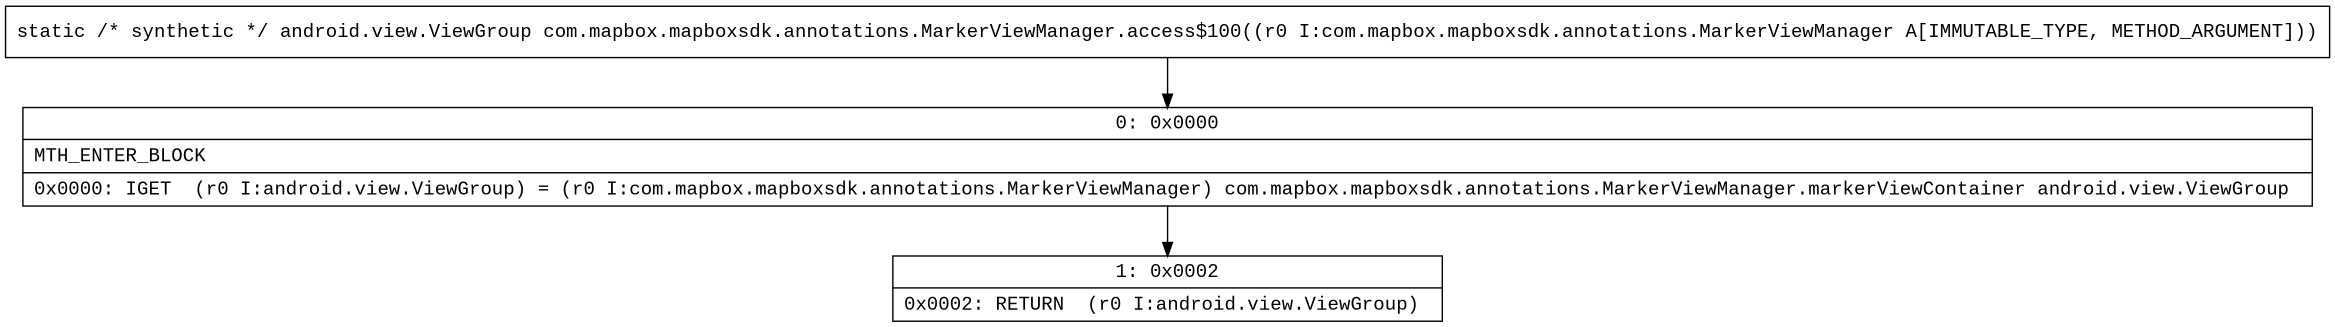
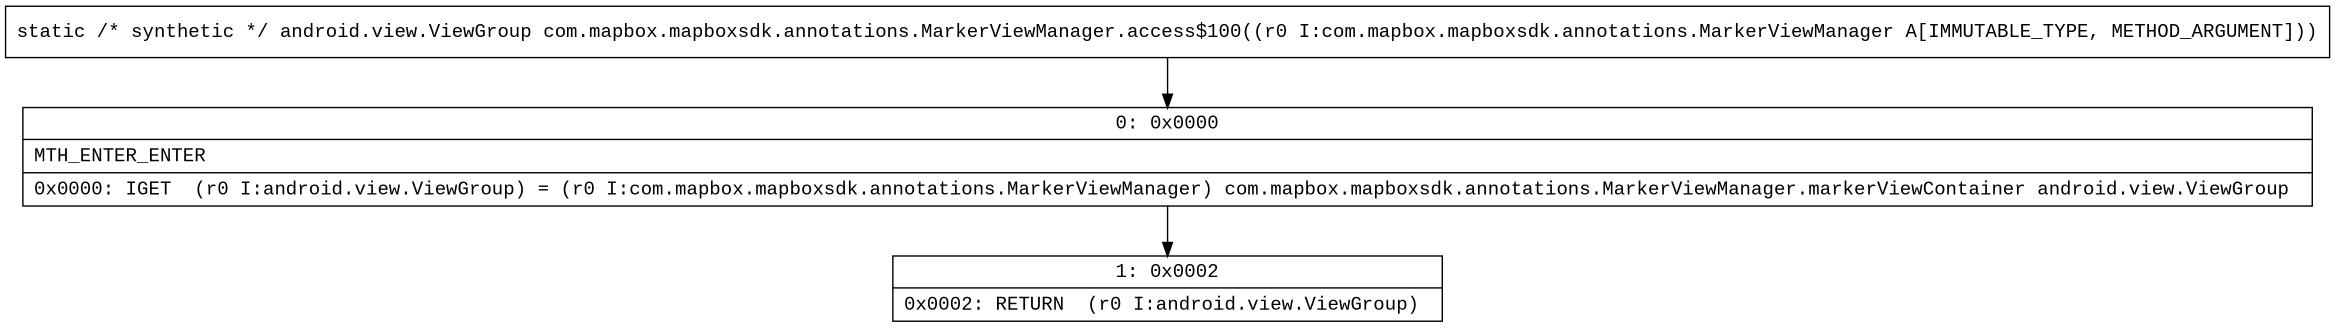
node "0: 0x0000": text "MTH_ENTER_BLOCK" -> "MTH_ENTER_ENTER"
